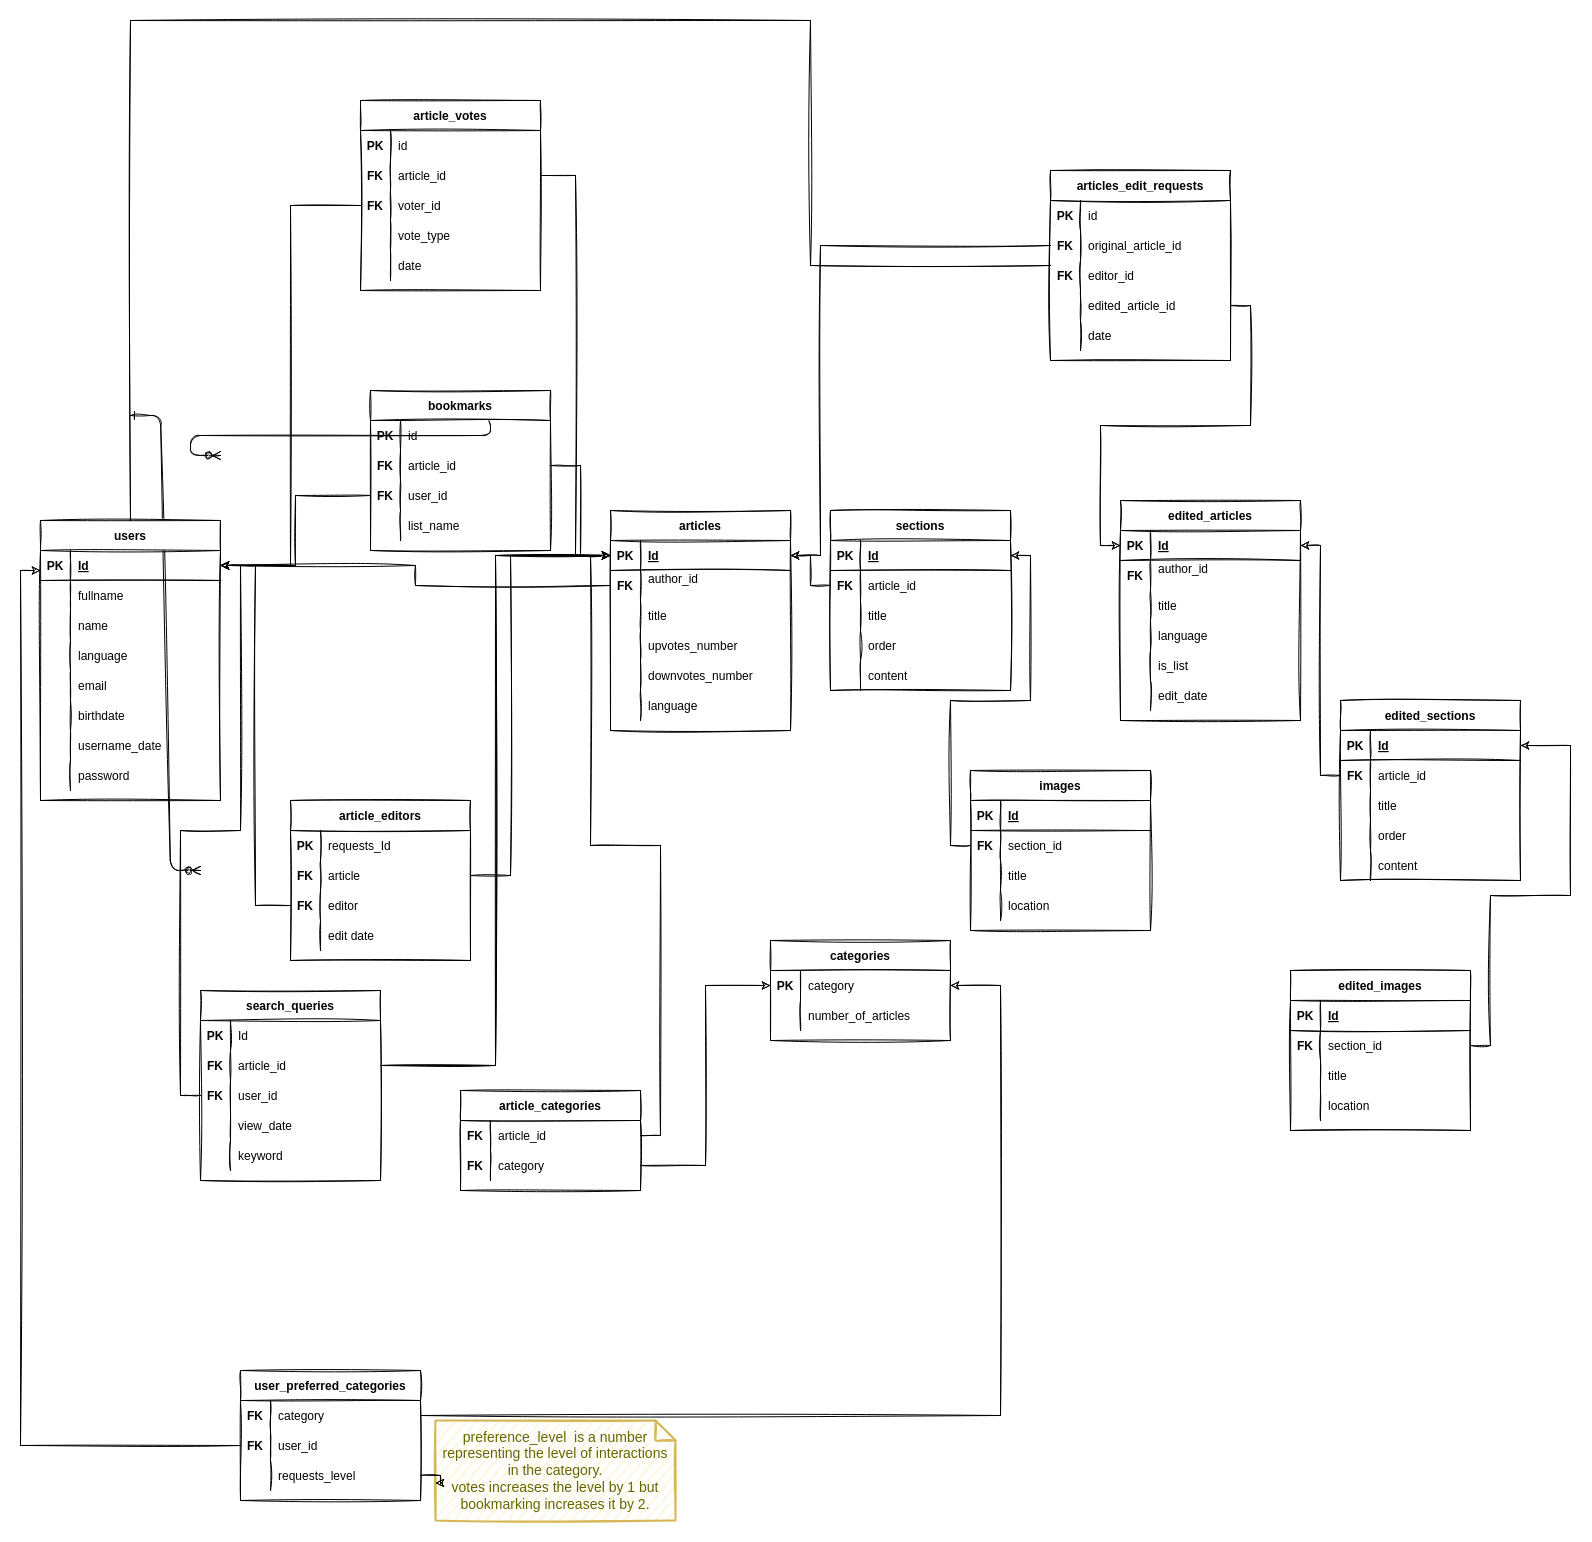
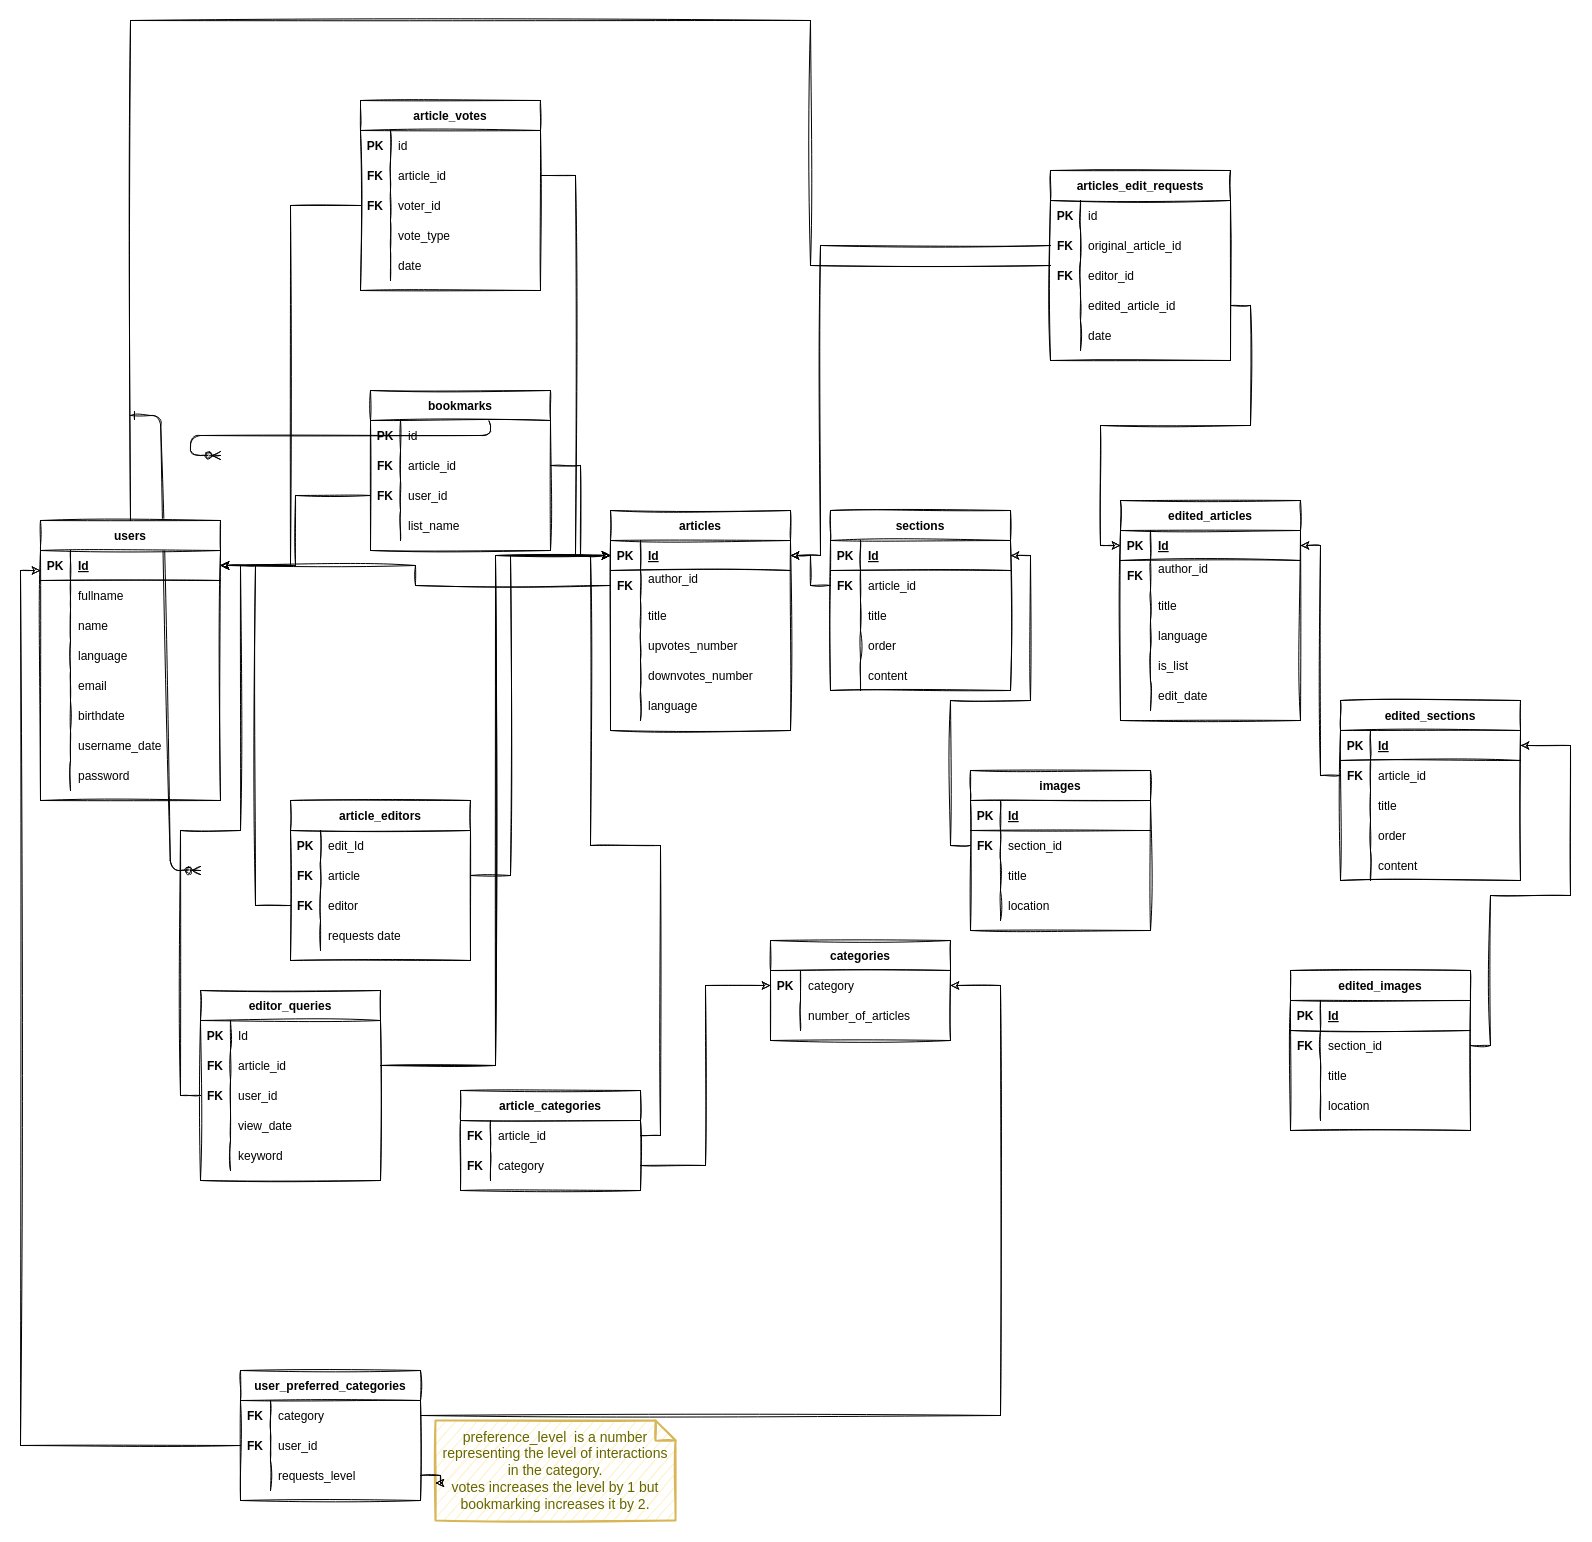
node "requests_Id": label "requests_Id" -> "edit_Id"
node "edit date": label "edit date" -> "requests date"
node "search_queries": label "search_queries" -> "editor_queries"
